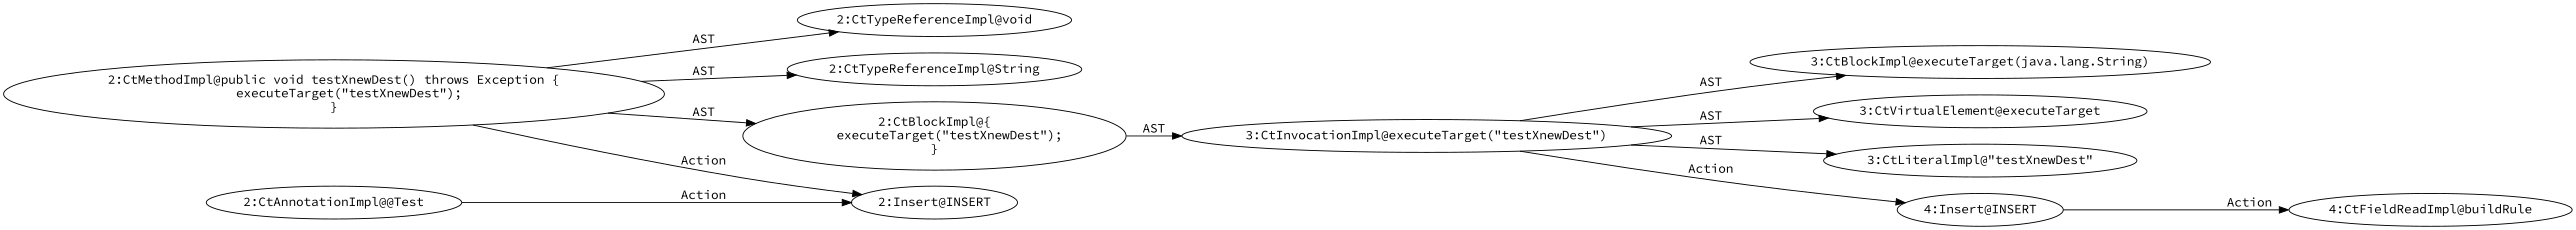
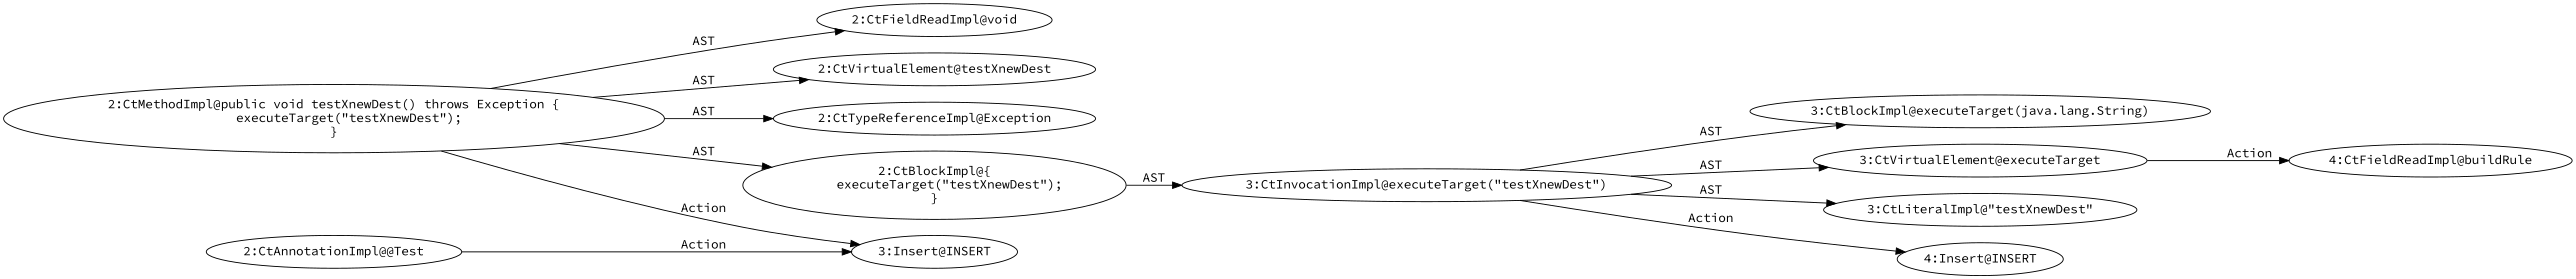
node "2:CtTypeReferenceImpl@void": label "2:CtTypeReferenceImpl@void" -> "2:CtFieldReadImpl@void"
node "2:CtVirtualElement@testXnewDest": added
node "2:CtTypeReferenceImpl@String": label "2:CtTypeReferenceImpl@String" -> "2:CtTypeReferenceImpl@Exception"
node "2:Insert@INSERT": label "2:Insert@INSERT" -> "3:Insert@INSERT"
edge "4:Insert@INSERT" -> "4:CtFieldReadImpl@buildRule": now "3:CtVirtualElement@executeTarget" -> "4:CtFieldReadImpl@buildRule"
